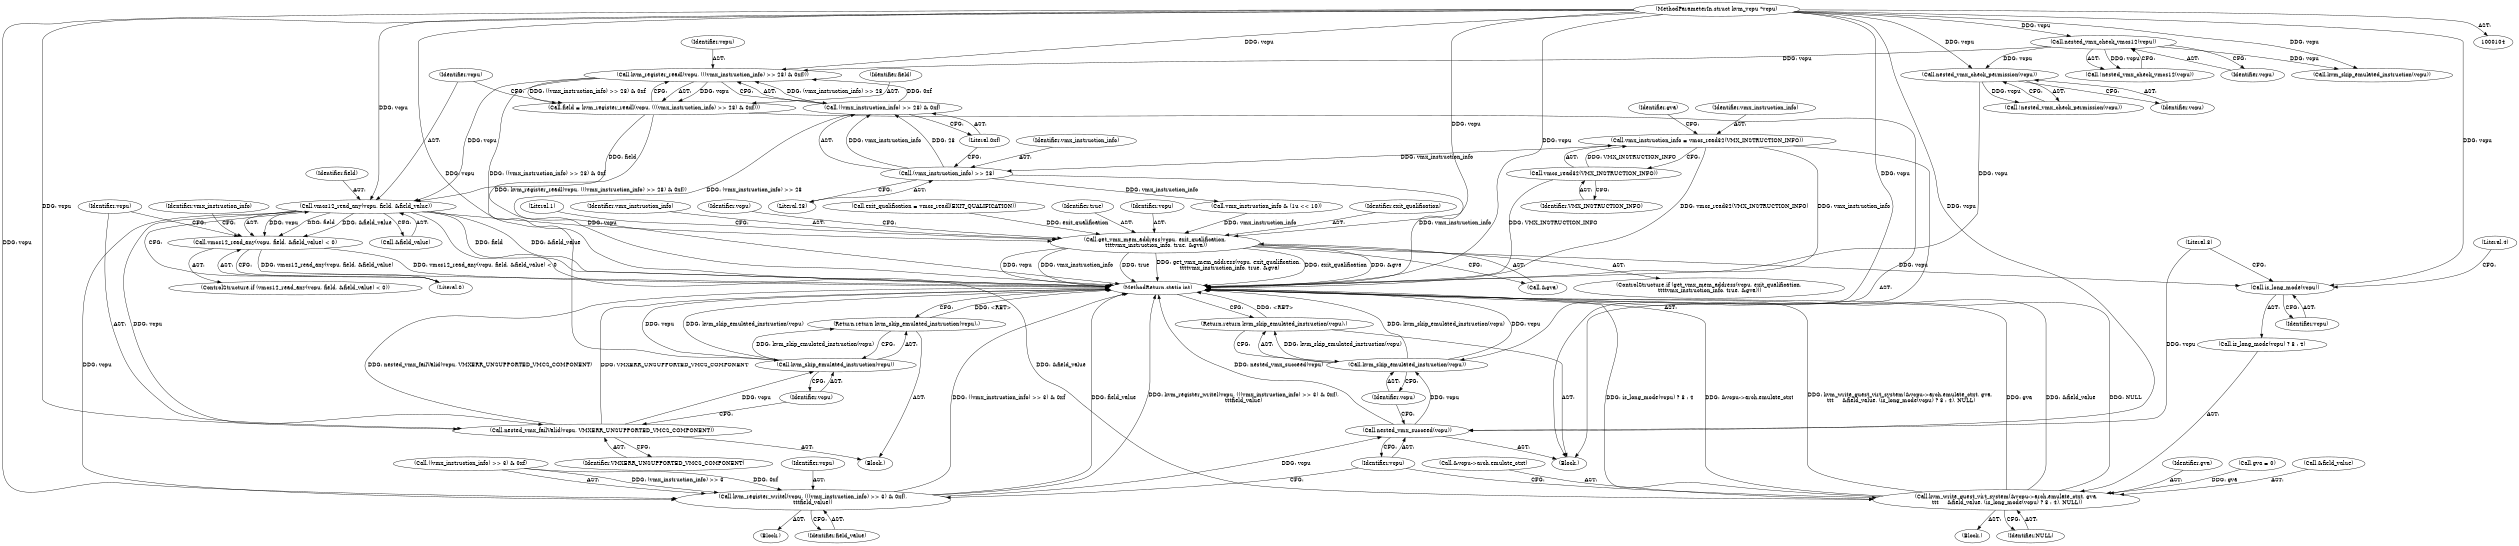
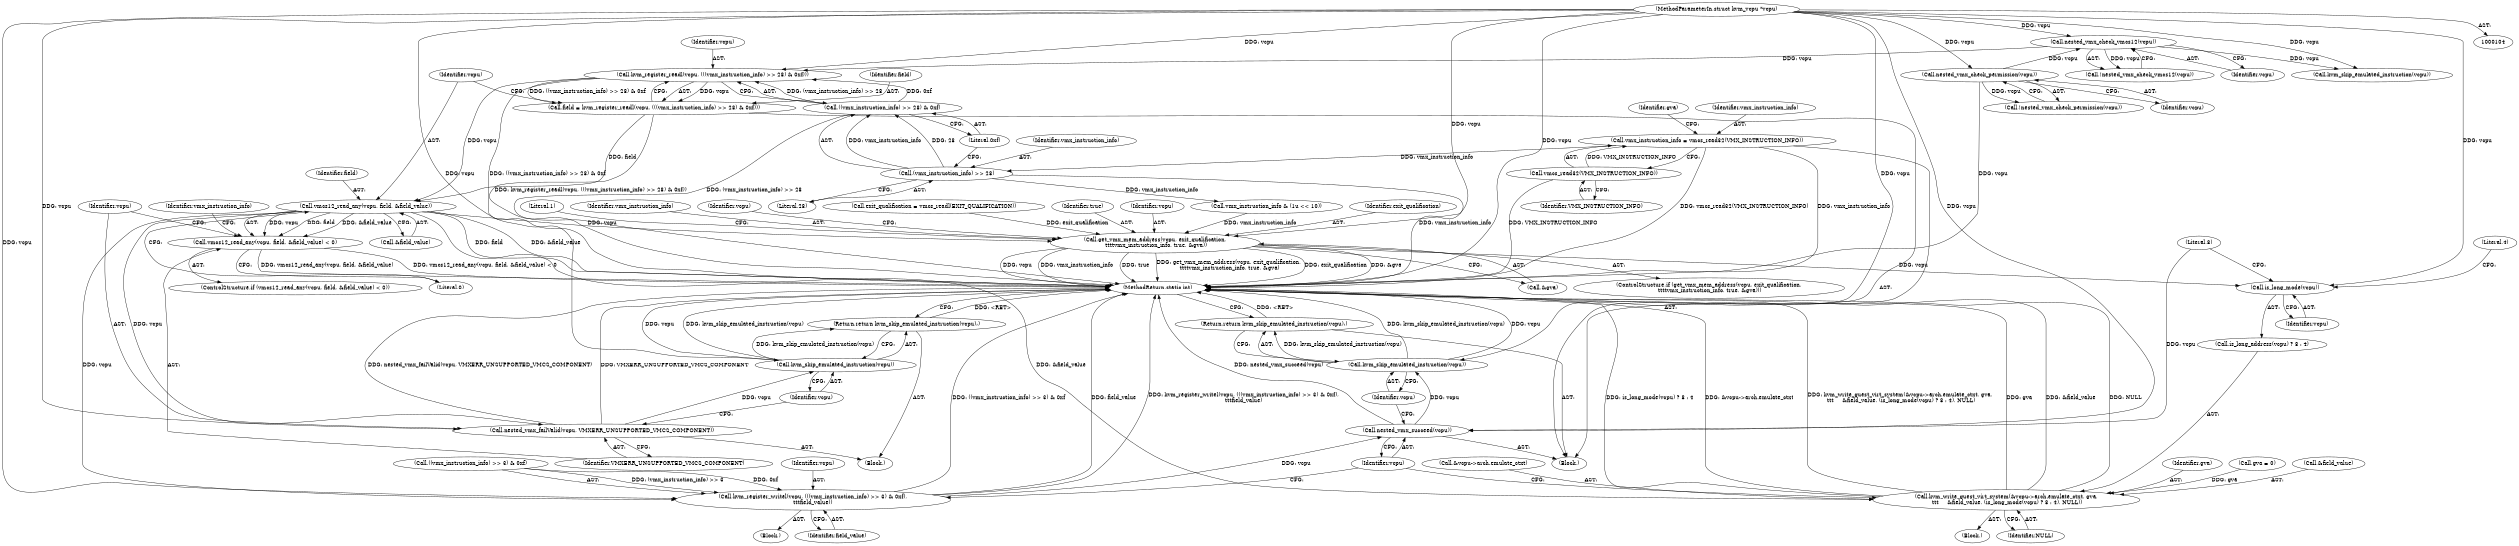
edge "(MethodParameterIn,struct kvm_vcpu *vcpu)" -> "(Call,vmcs12_read_any(vcpu, field, &field_value))": removed, label "DDG: vcpu"
edge "(Call,nested_vmx_check_vmcs12(vcpu))" -> "(Call,nested_vmx_check_permission(vcpu))": reversed
edge "(Literal,0)" -> "(Call,vmcs12_read_any(vcpu, field, &field_value) < 0)": now "(Identifier,VMXERR_UNSUPPORTED_VMCS_COMPONENT)" -> "(Call,vmcs12_read_any(vcpu, field, &field_value) < 0)"
node "(Call,is_long_mode(vcpu) ? 8 : 4)": label "(Call,is_long_mode(vcpu) ? 8 : 4)" -> "(Call,is_long_address(vcpu) ? 8 : 4)"
